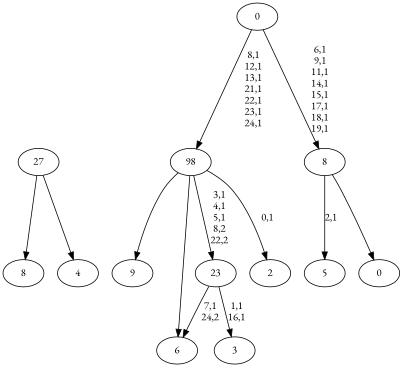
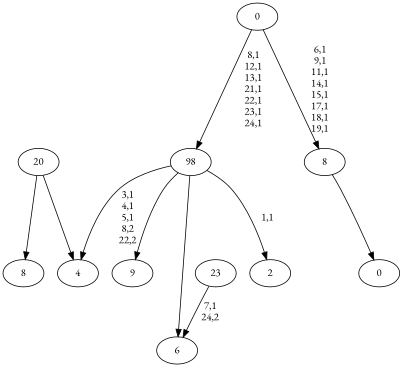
node "27": label "27" -> "20"
edge "98" -> "23": now "98" -> "4"
edge "98" -> "2": label "0,1" -> "1,1"
node "5": removed
node "3": removed
